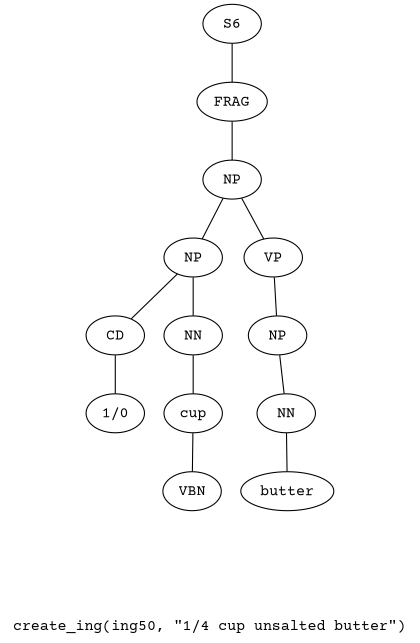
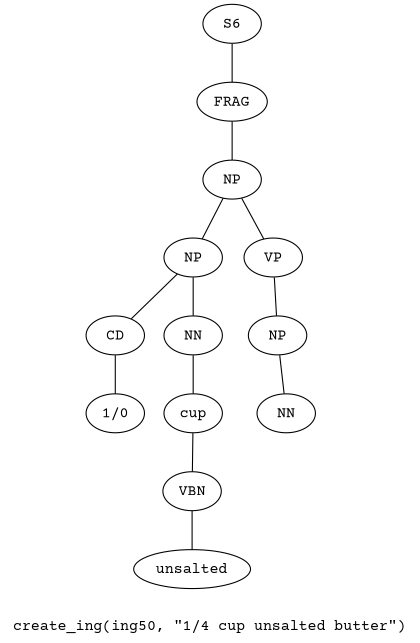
node "butter": removed
node "unsalted": added
